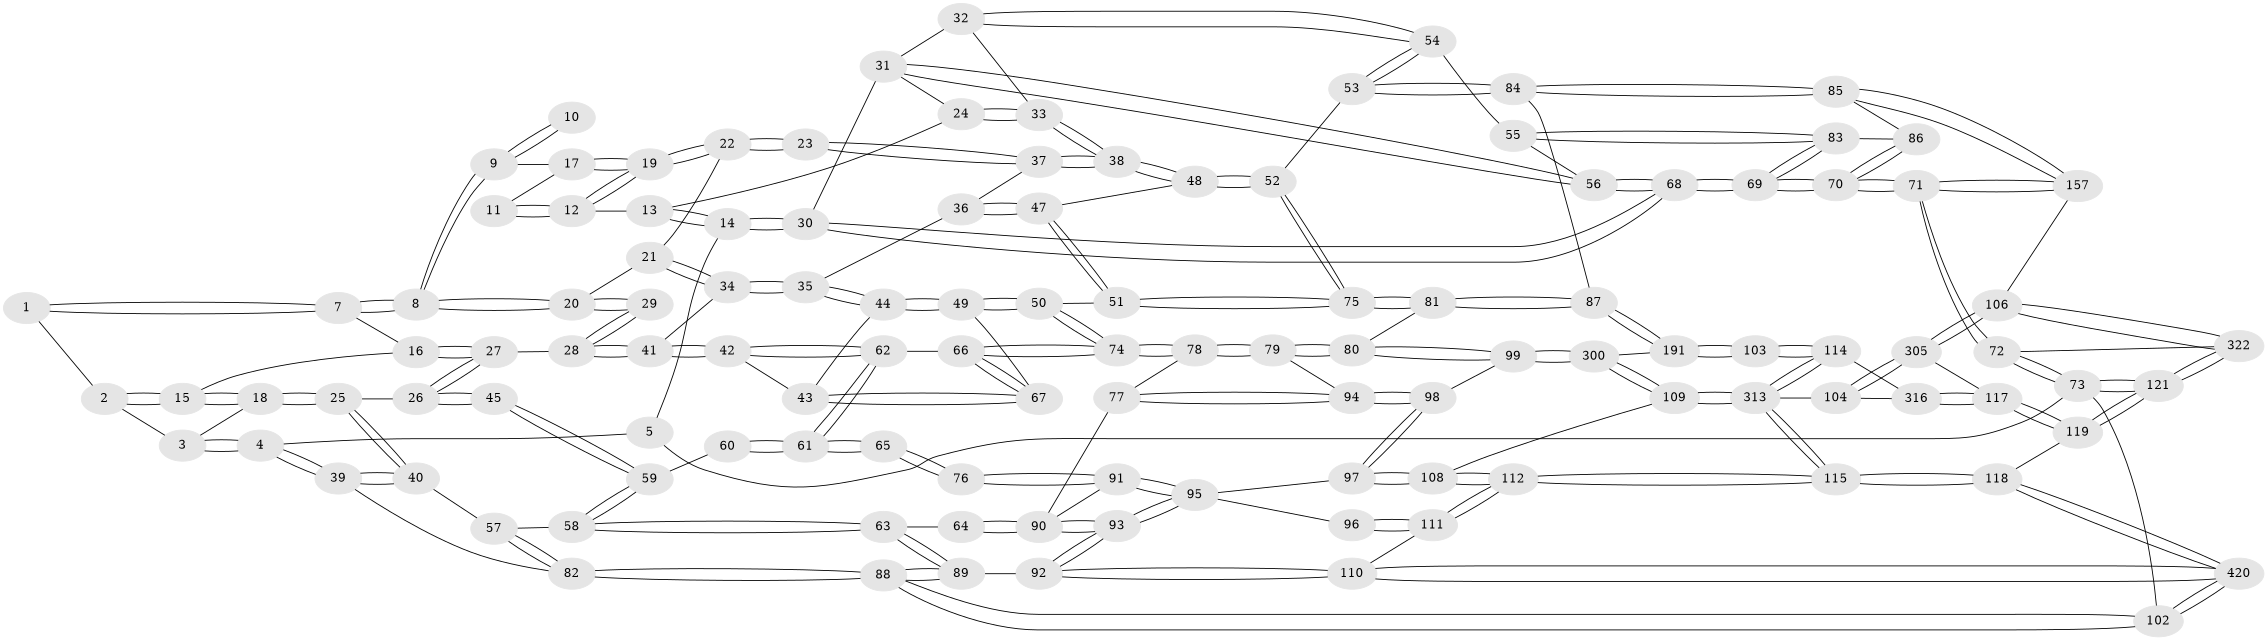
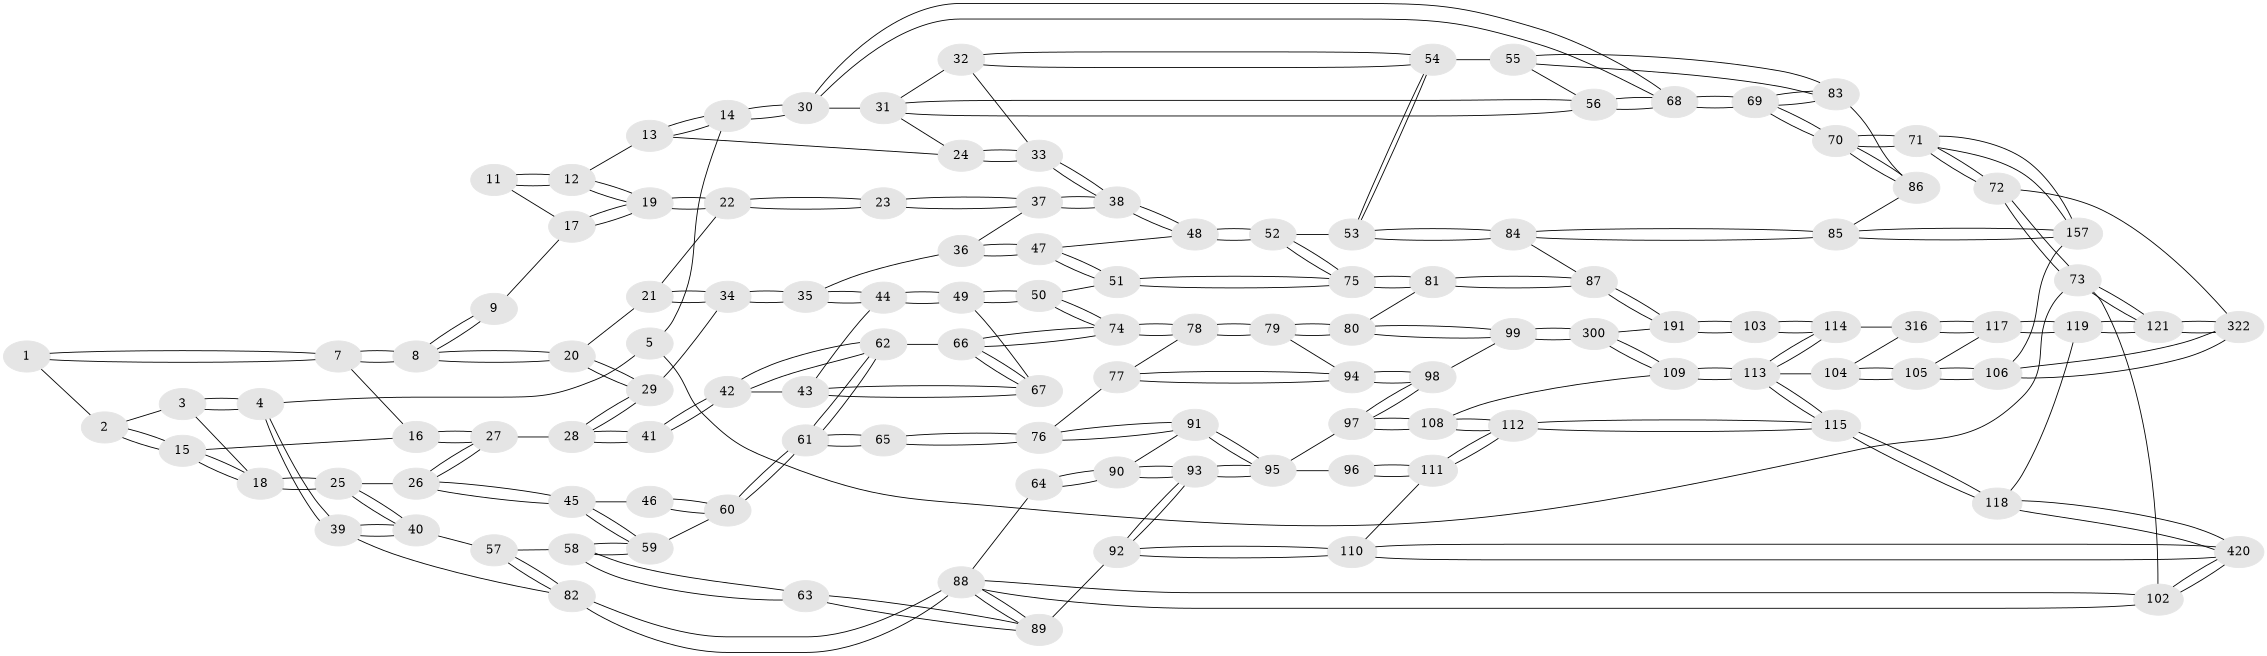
node "10": removed
edge "34" -- "41": now "34" -- "29"
node "305": label "305" -> "105"
node "313": label "313" -> "113"
edge "77" -- "90": now "77" -- "76"
node "46": added
edge "63" -- "64": now "88" -- "64"
